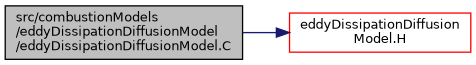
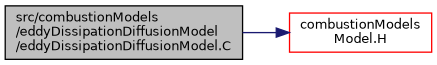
node "eddyDissipationDiffusion Model.H": label "eddyDissipationDiffusion Model.H" -> "combustionModels Model.H"
